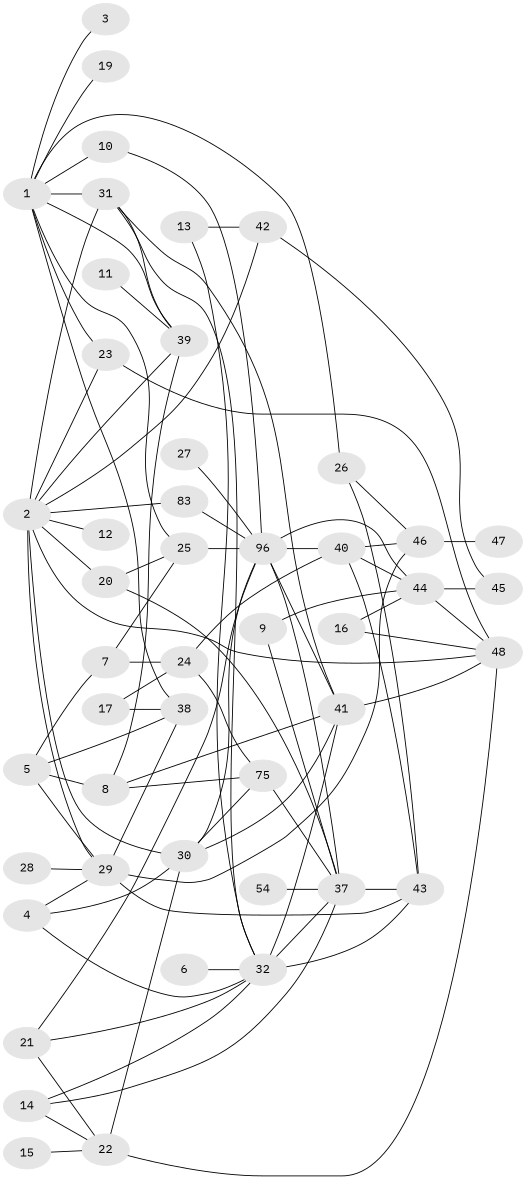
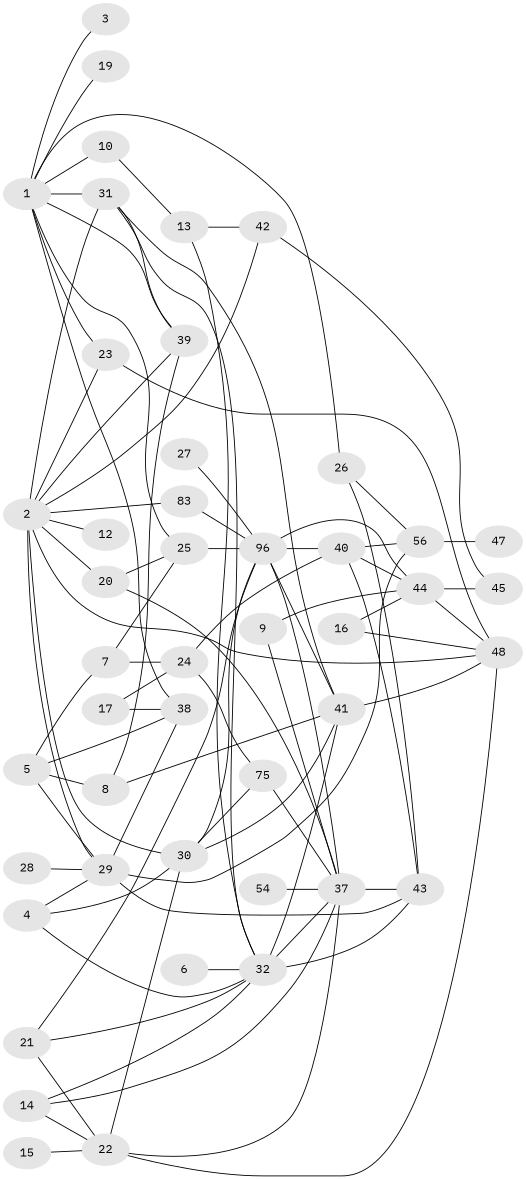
node "11": removed
edge "10" -- "96": now "10" -- "13"
node "46": label "46" -> "56"
edge "75" -- "8": removed
edge "37" -- "22": added
